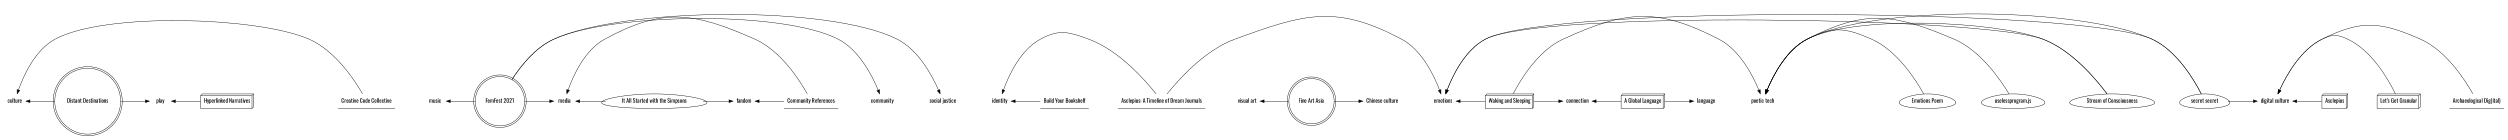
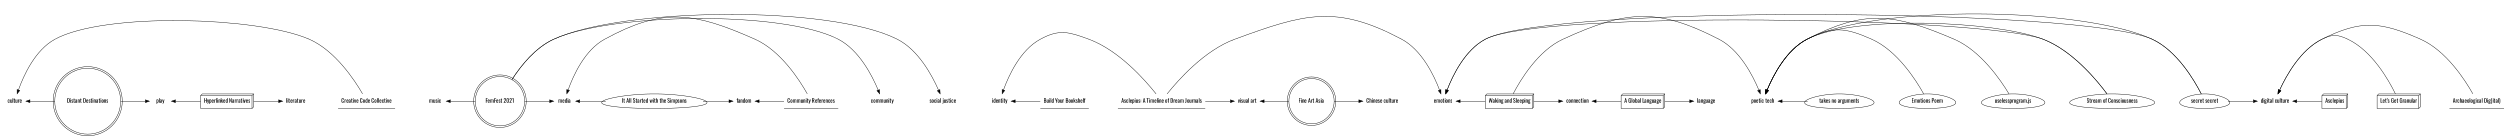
node "literature": added
edge "Asclepius: A Timeline of Dream Journals" -> "visual art": added
node "takes no arguments": added
